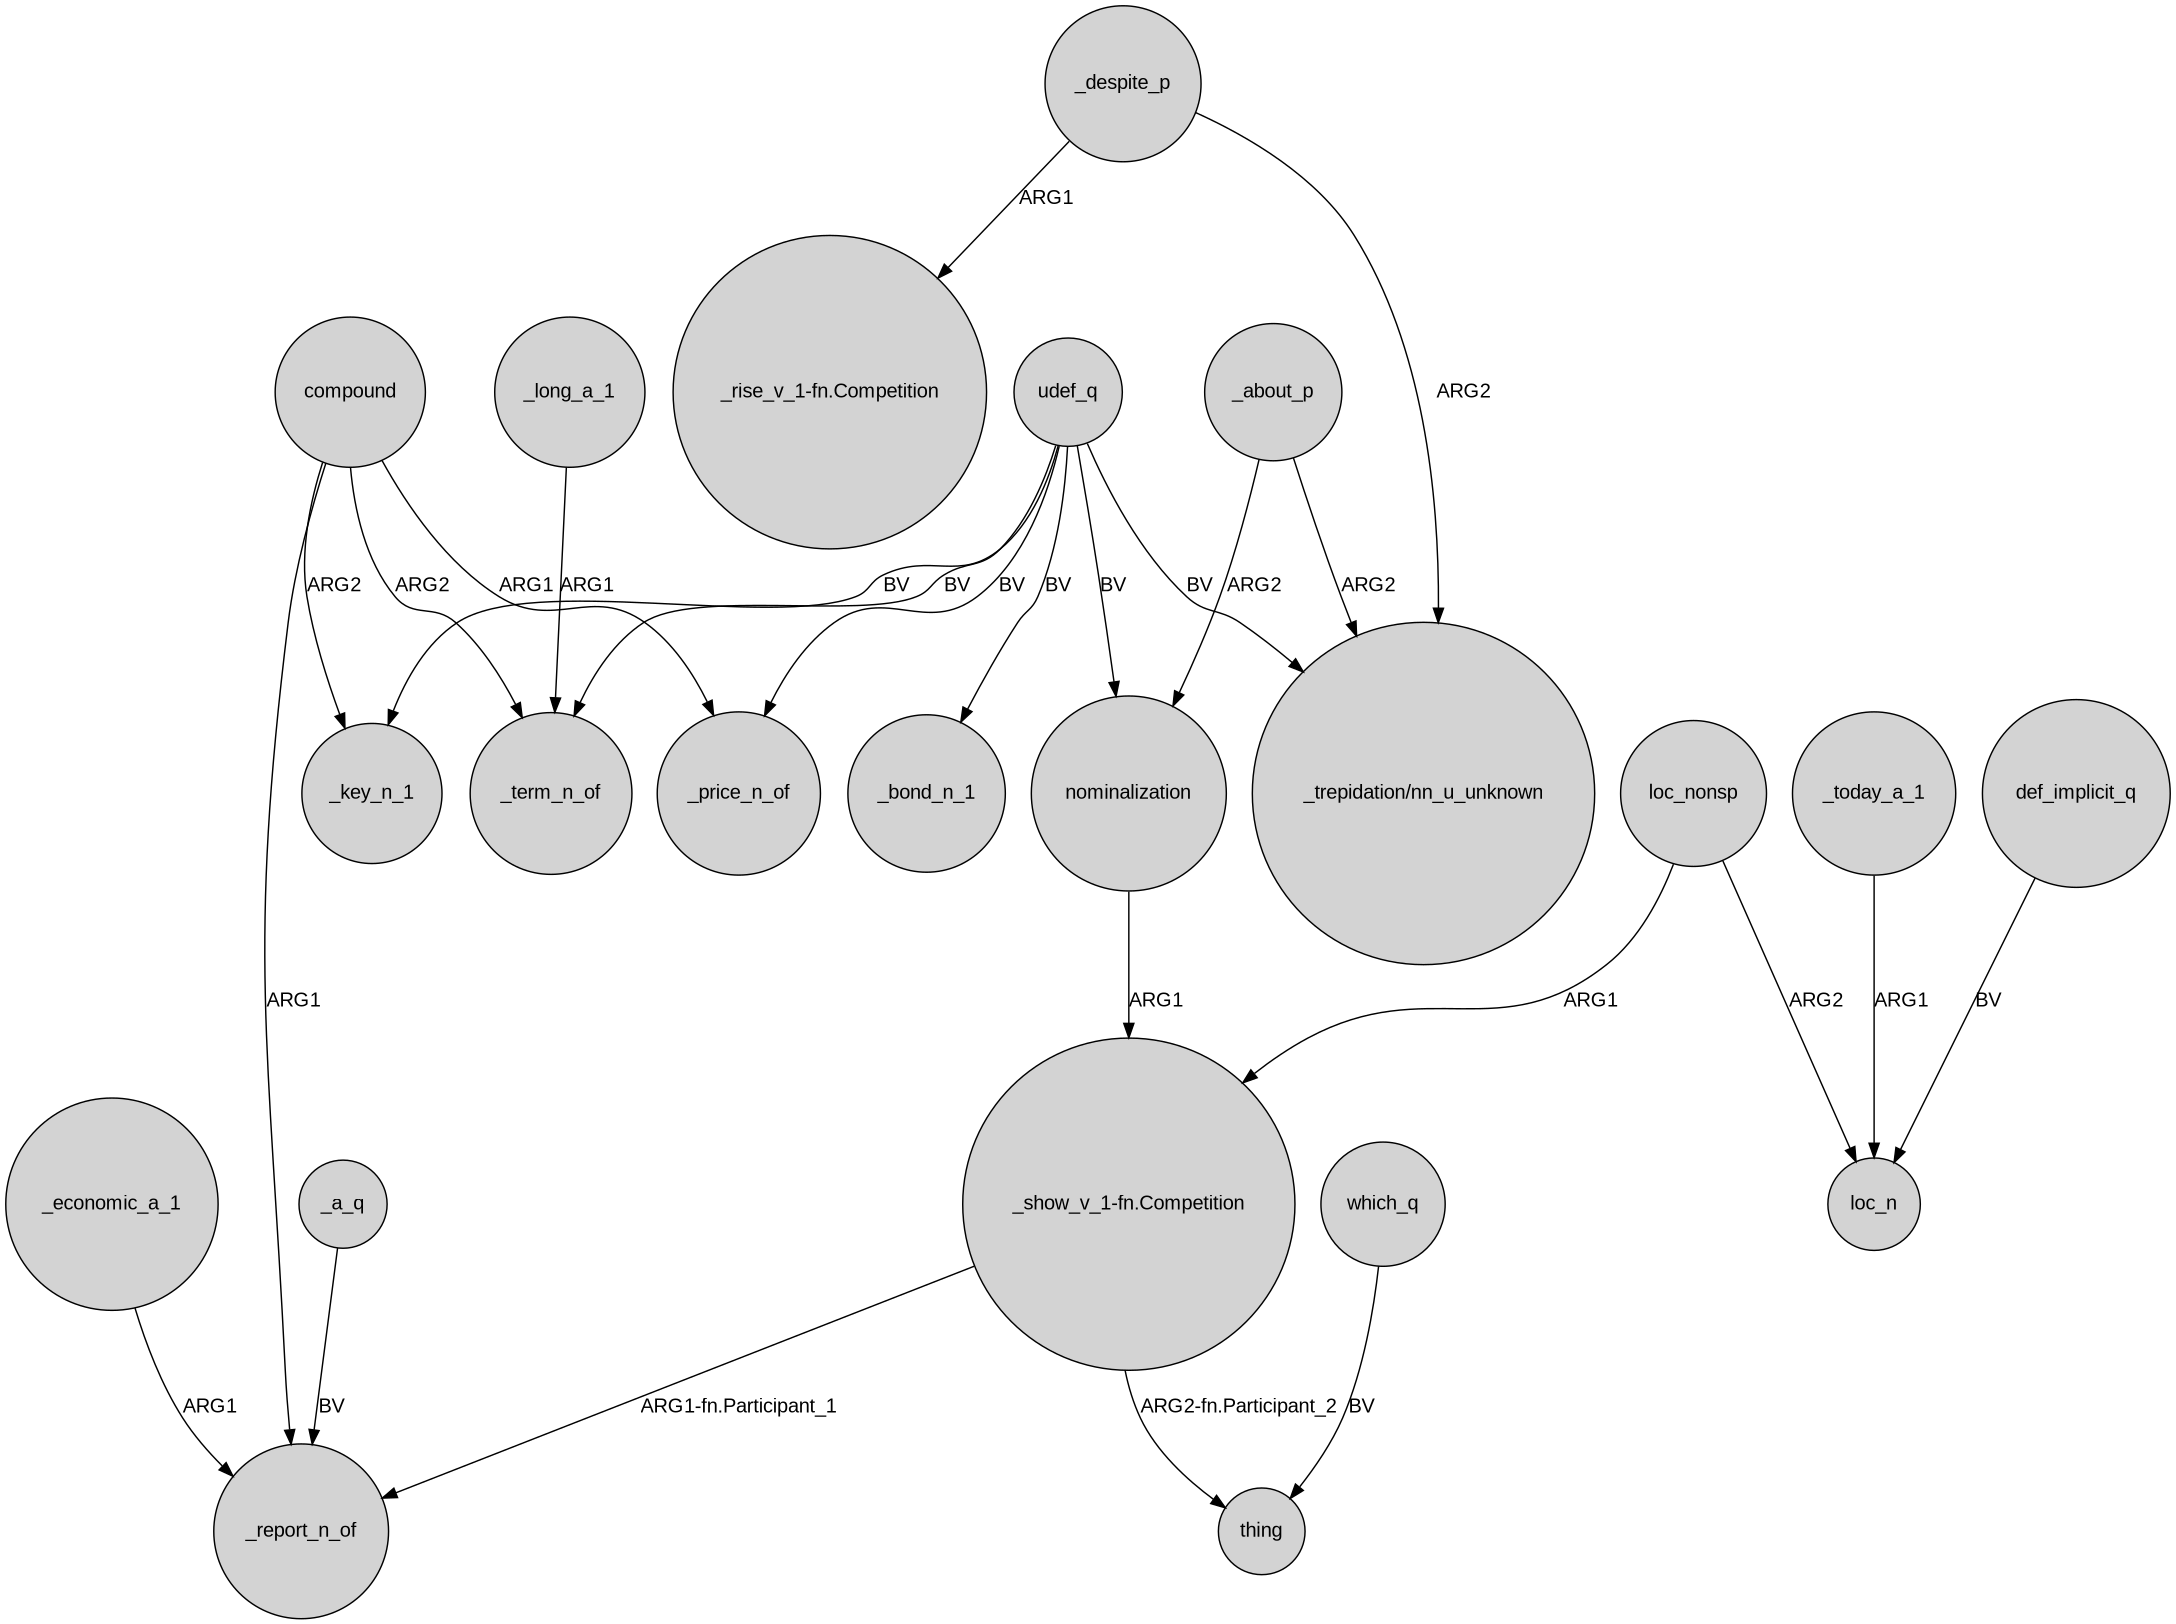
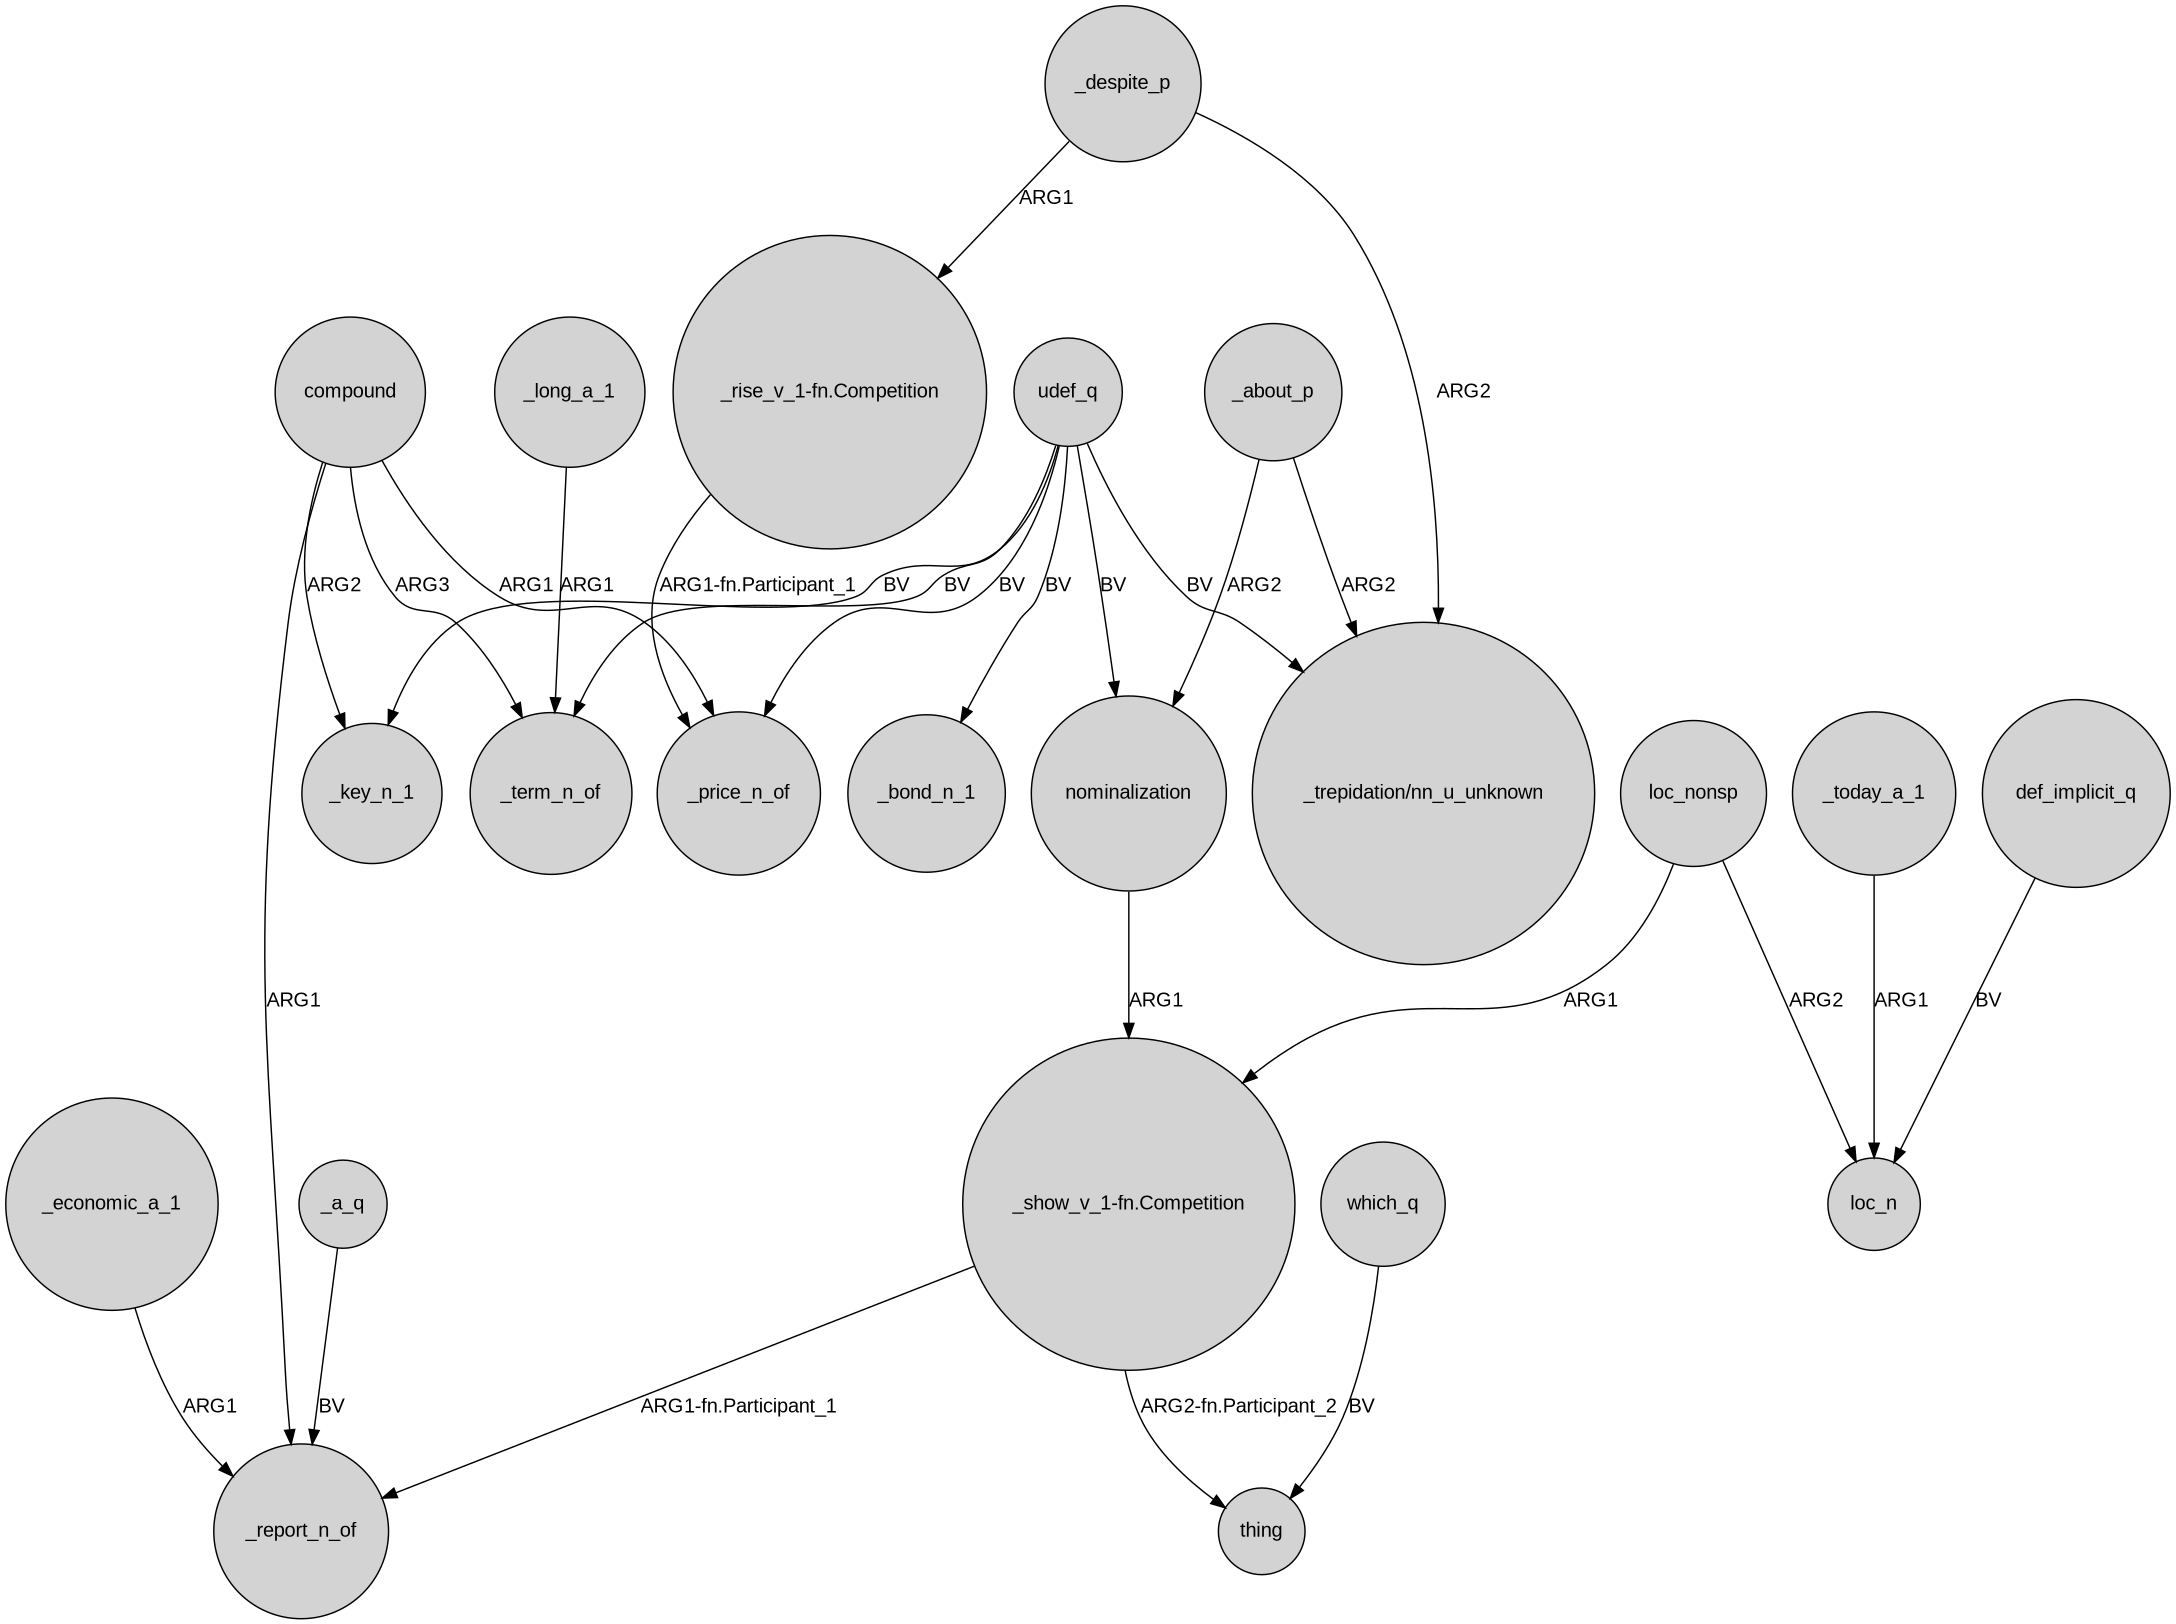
edge "compound" -> "_term_n_of": label "ARG2" -> "ARG3"
edge "_rise_v_1-fn.Competition" -> "_price_n_of": added, label "ARG1-fn.Participant_1"
